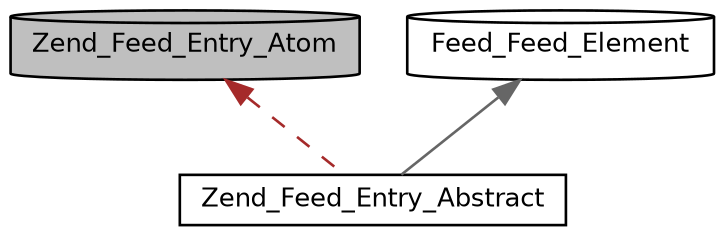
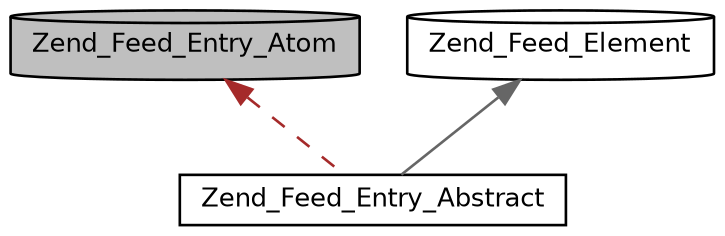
node "Feed_Feed_Element": label "Feed_Feed_Element" -> "Zend_Feed_Element"
